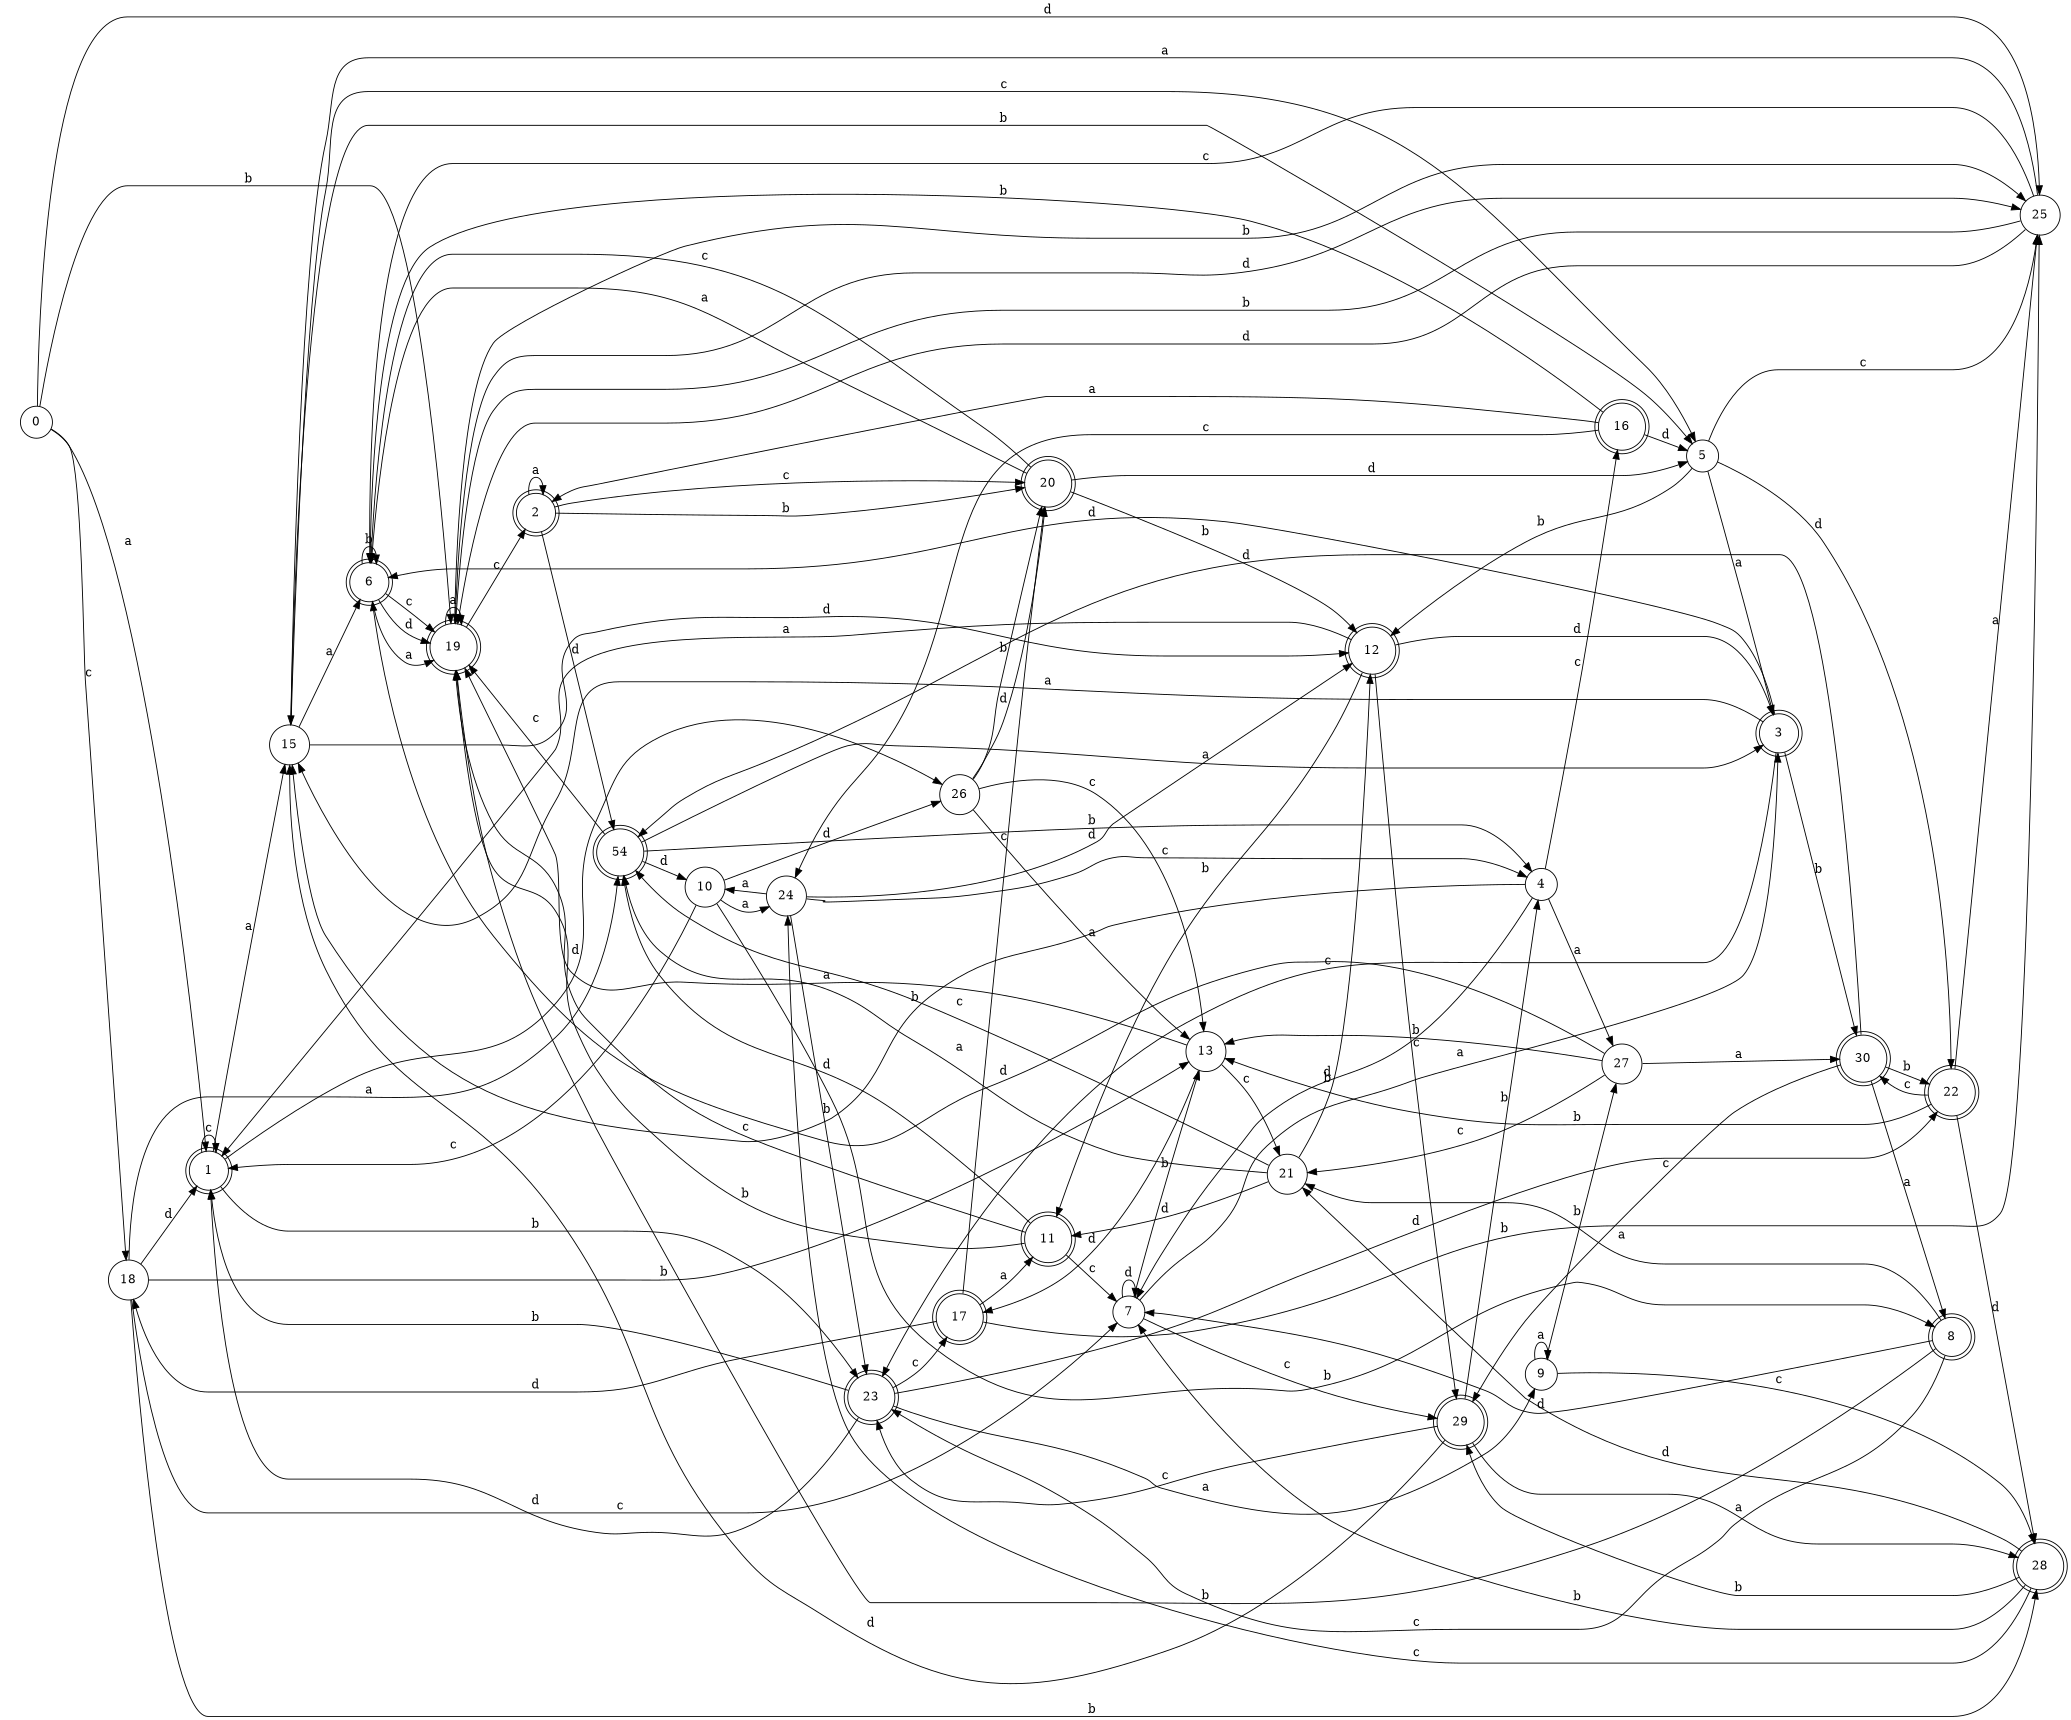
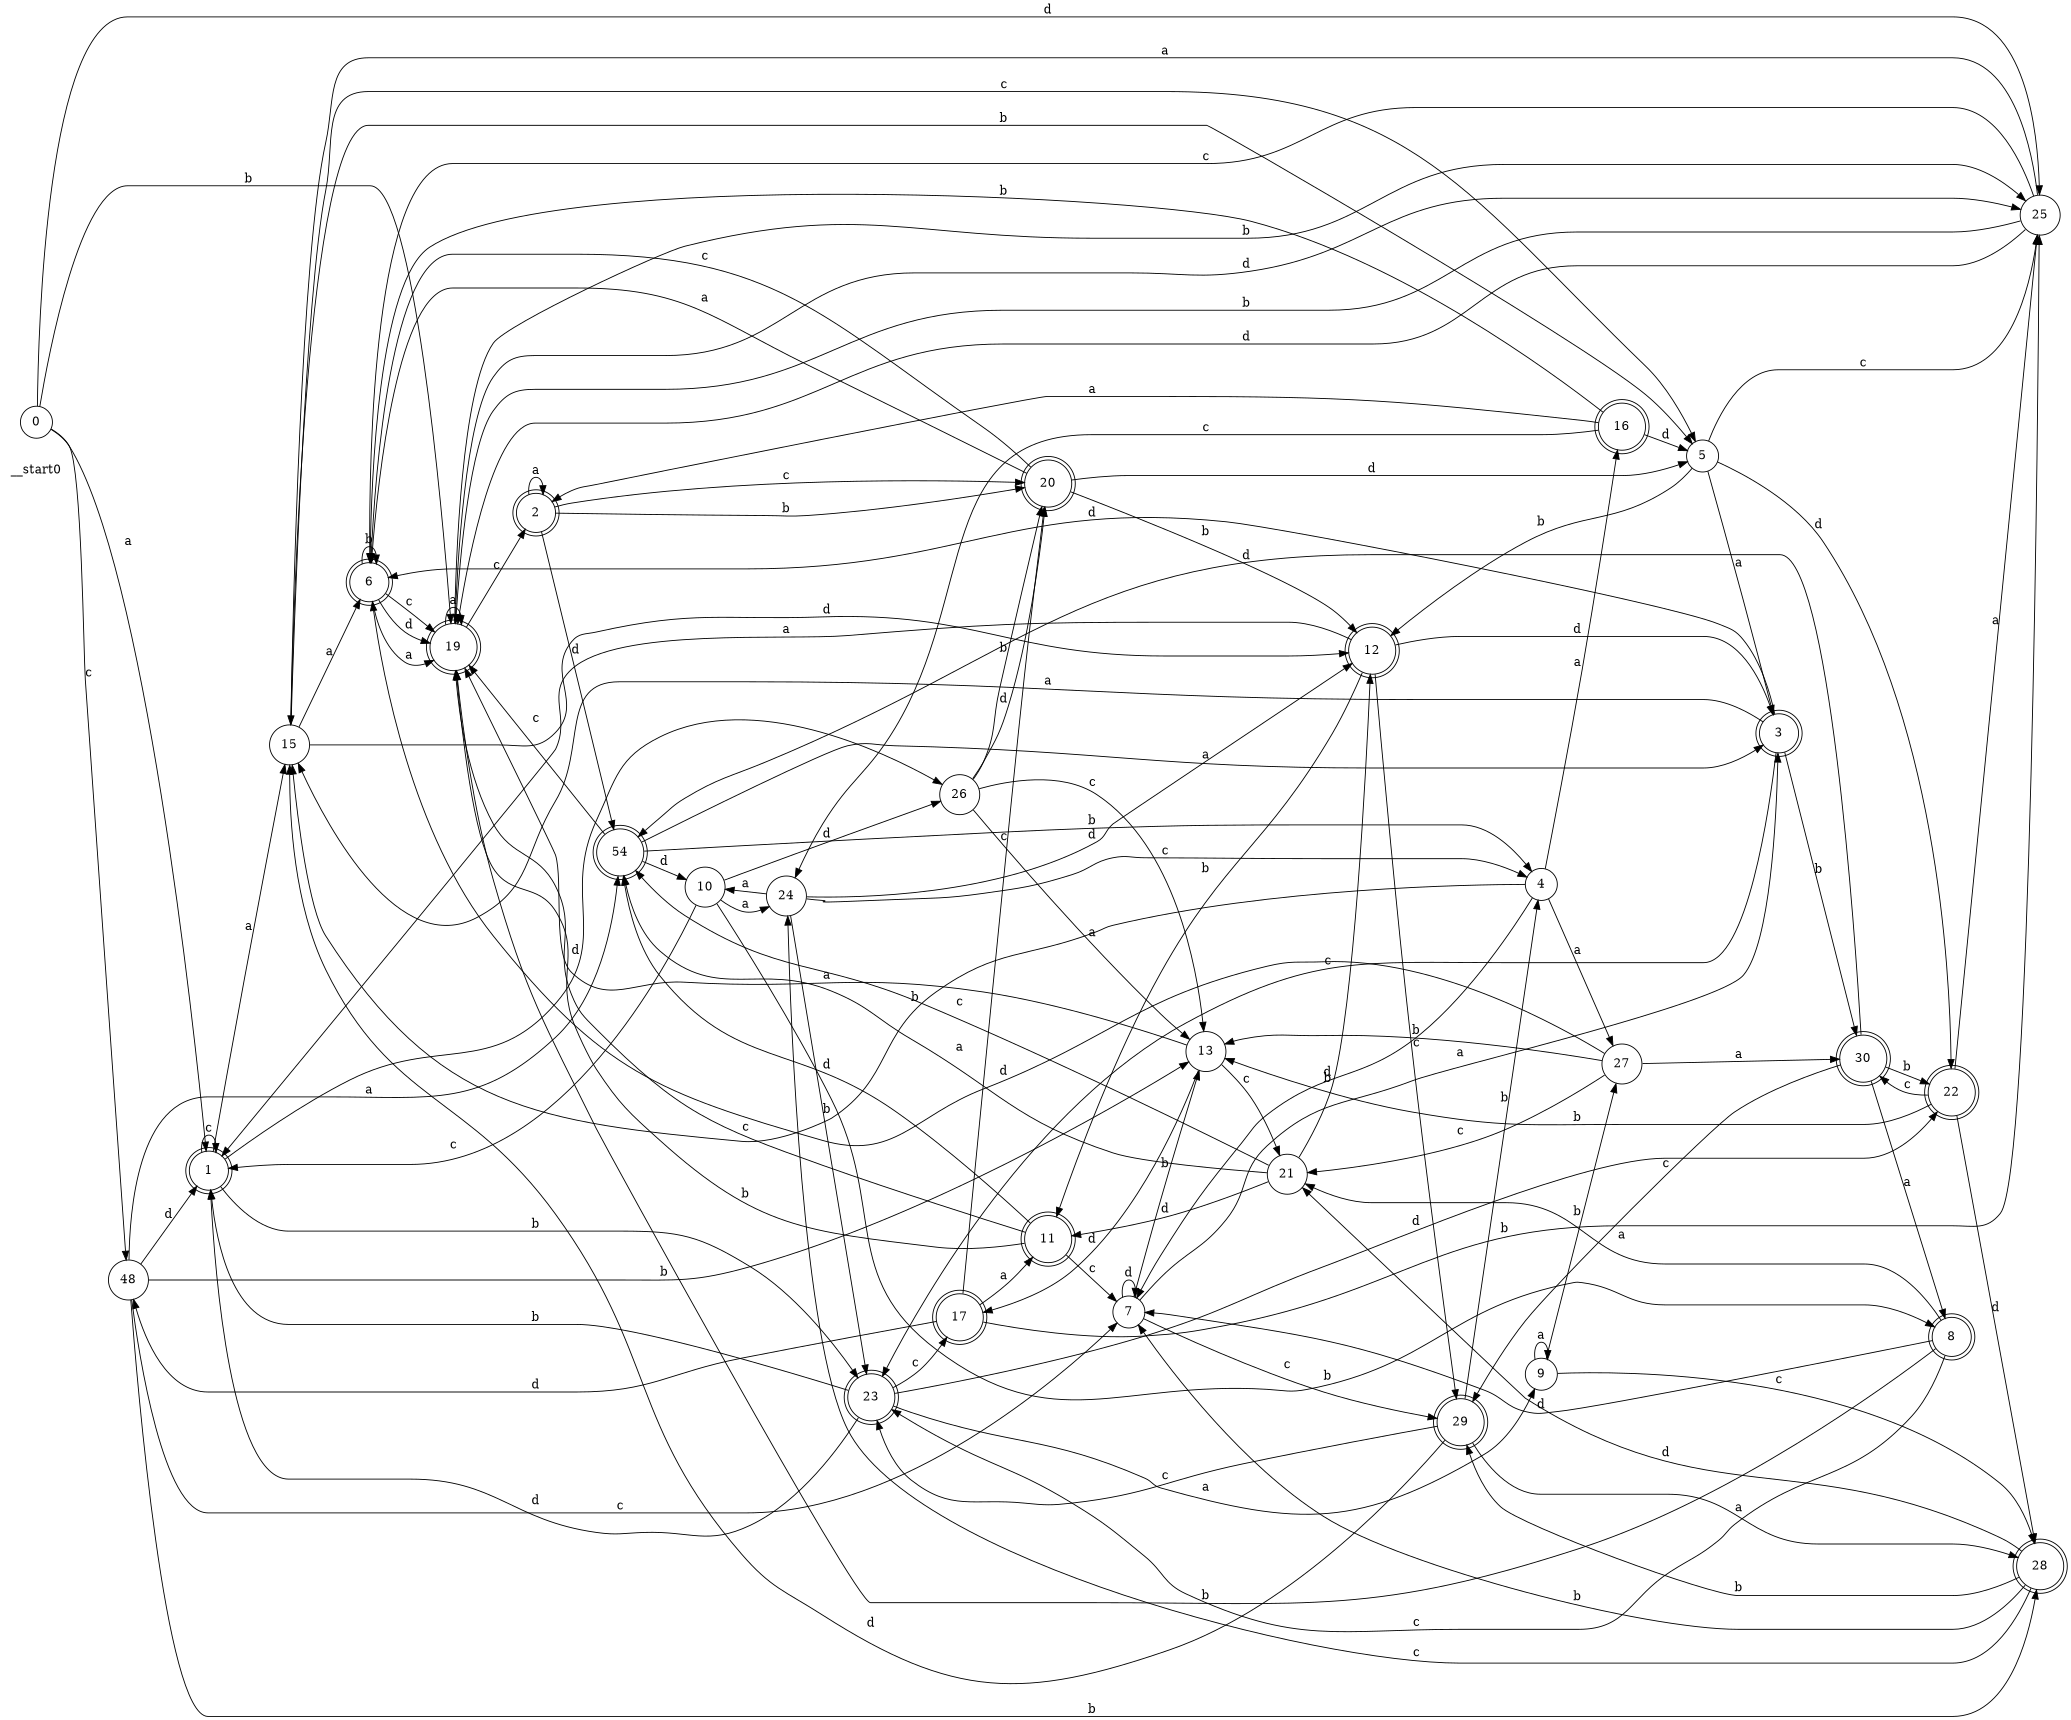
node "__start0": added
edge "4" -> "16": label "c" -> "a"
node "18": label "18" -> "48"
